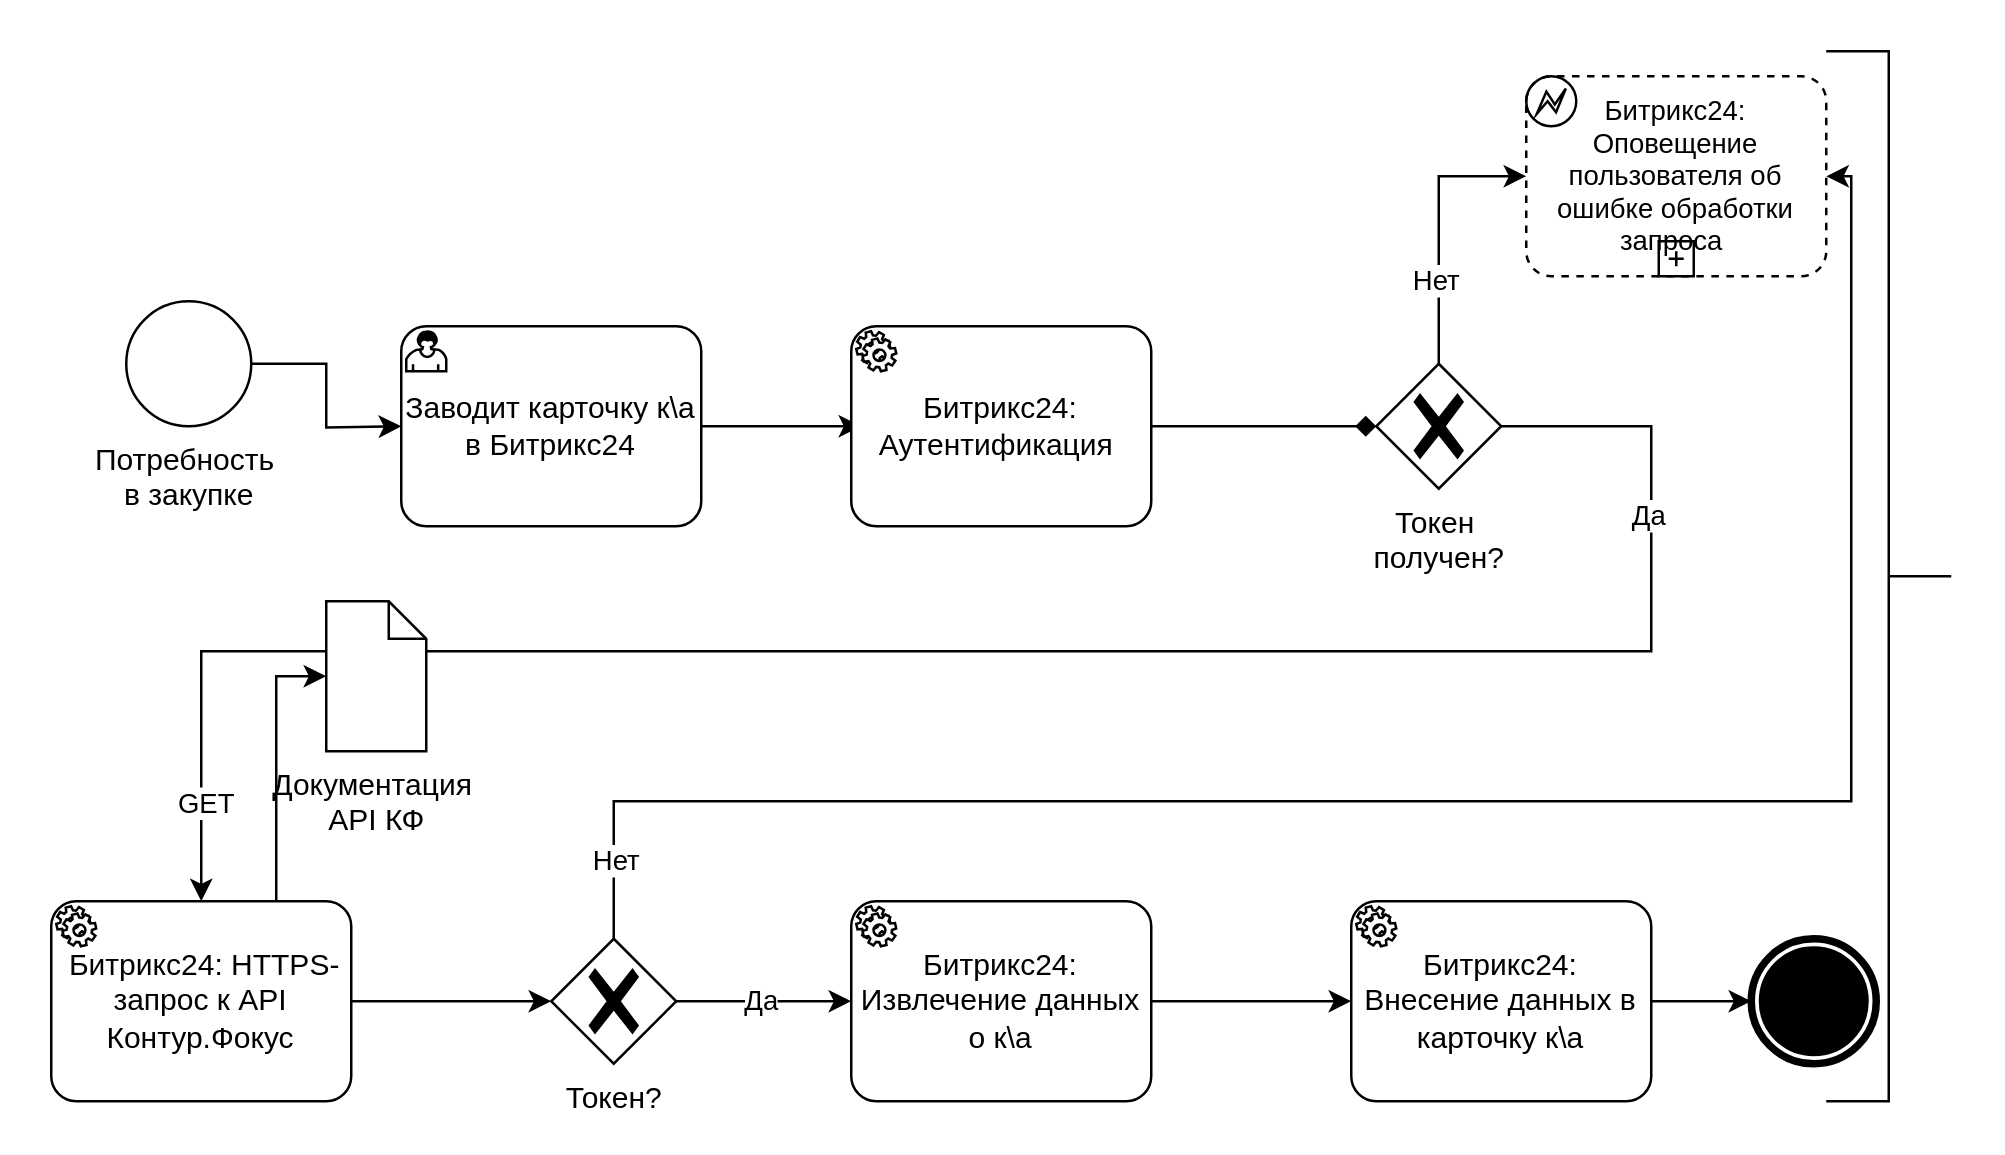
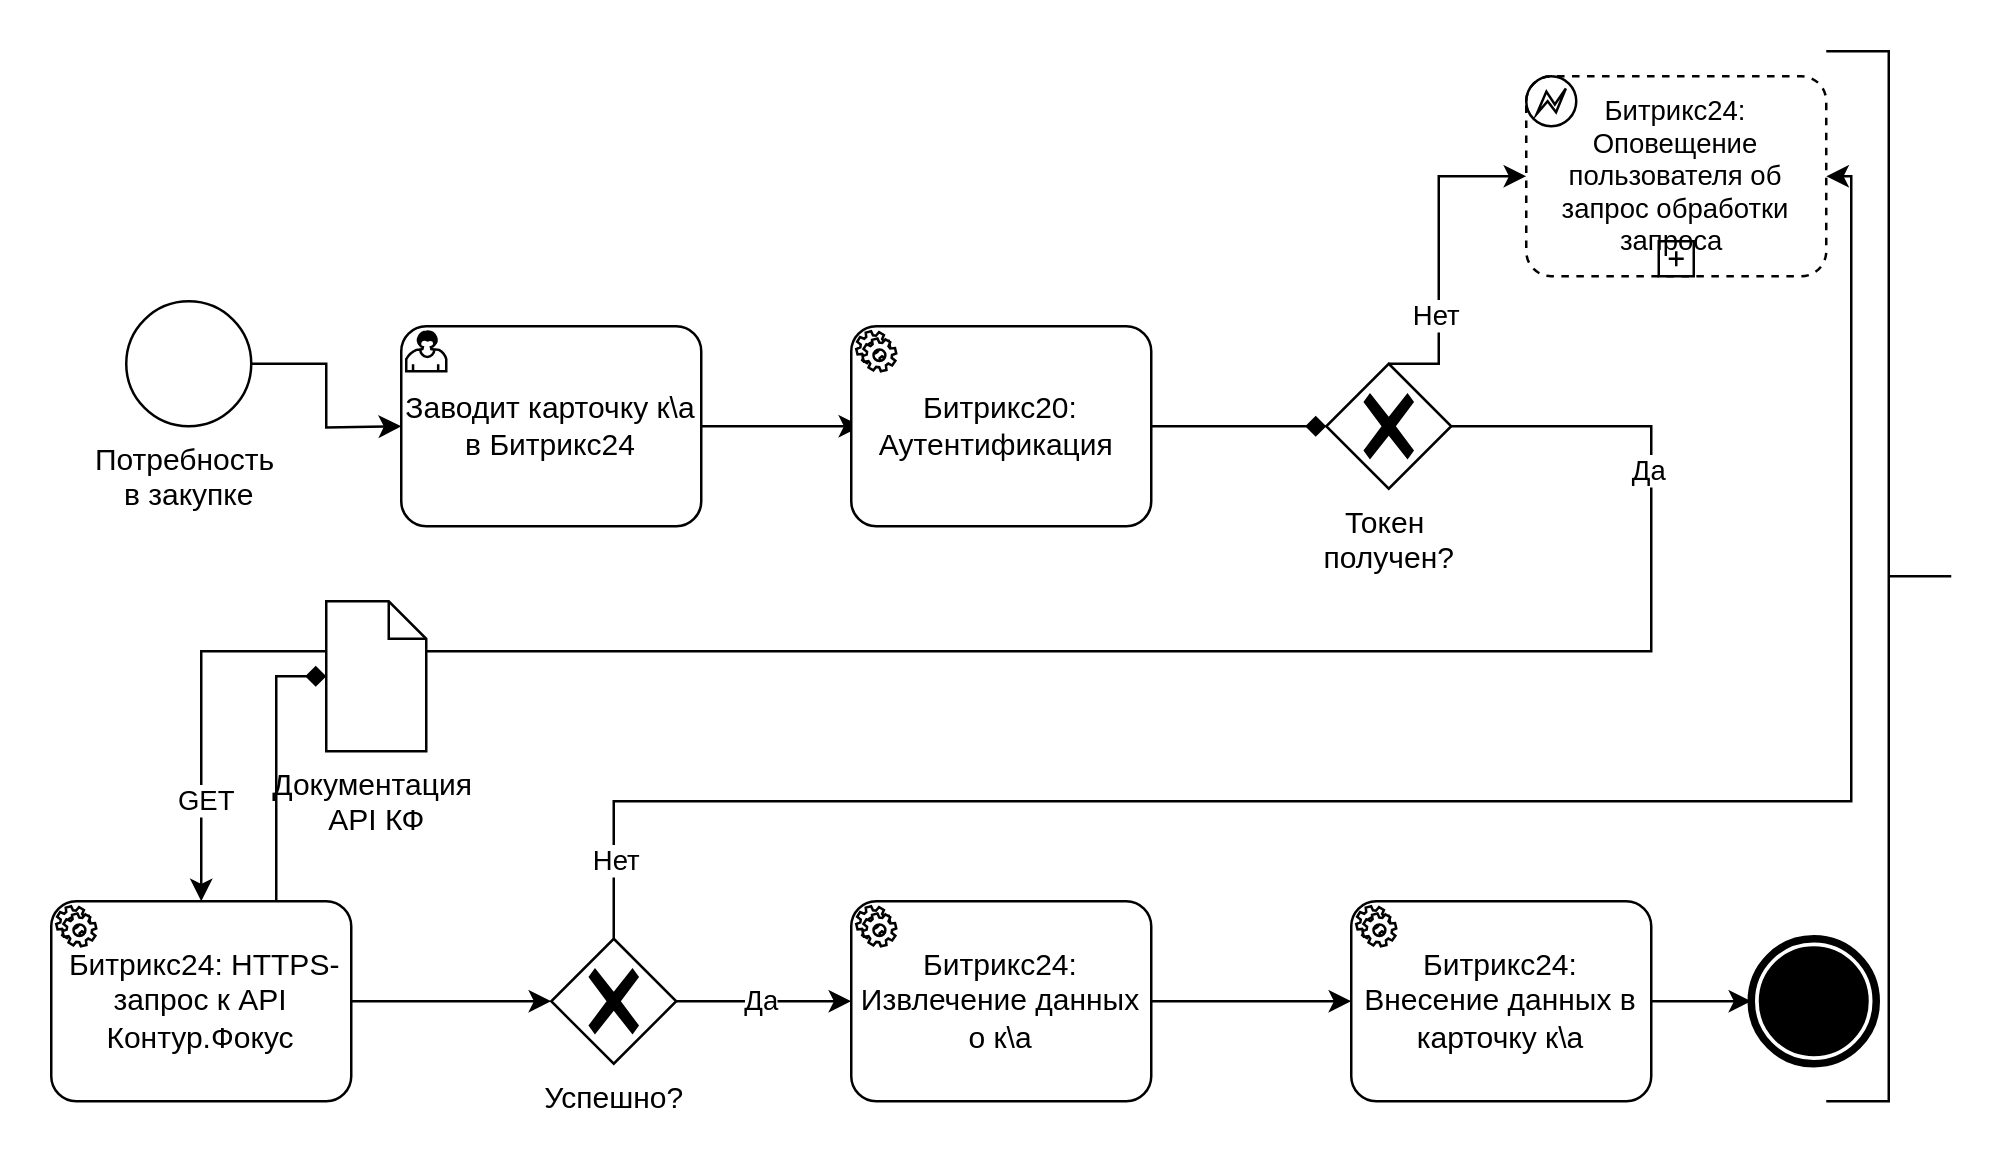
node "Битрикс24: Оповещение пользователя об ошибке обработки запроса": label "Битрикс24: Оповещение пользователя об ошибке обработки запроса" -> "Битрикс24: Оповещение пользователя об запрос обработки запроса"
node "Битрикс24: Аутентификация": label "Битрикс24: Аутентификация" -> "Битрикс20: Аутентификация"
node "Токен получен?": moved (1439, 426) -> (1389, 426)
edge "Битрикс24: HTTPS-запрос к API Контур.Фокус" -> "Документация API КФ": arrowhead classic -> diamond
node "Токен?": label "Токен?" -> "Успешно?"
